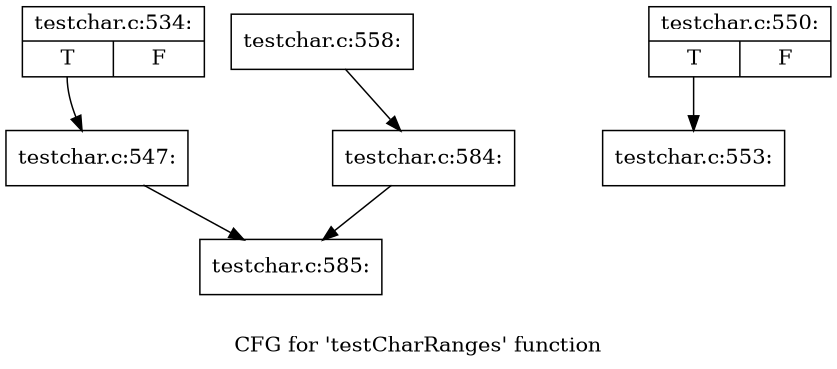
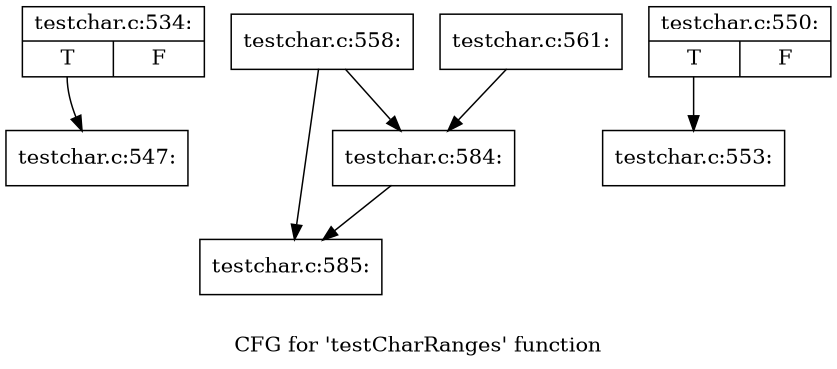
node "testchar.c:561:": added
edge "testchar.c:547:" -> "testchar.c:585:": now "testchar.c:558:" -> "testchar.c:585:"
